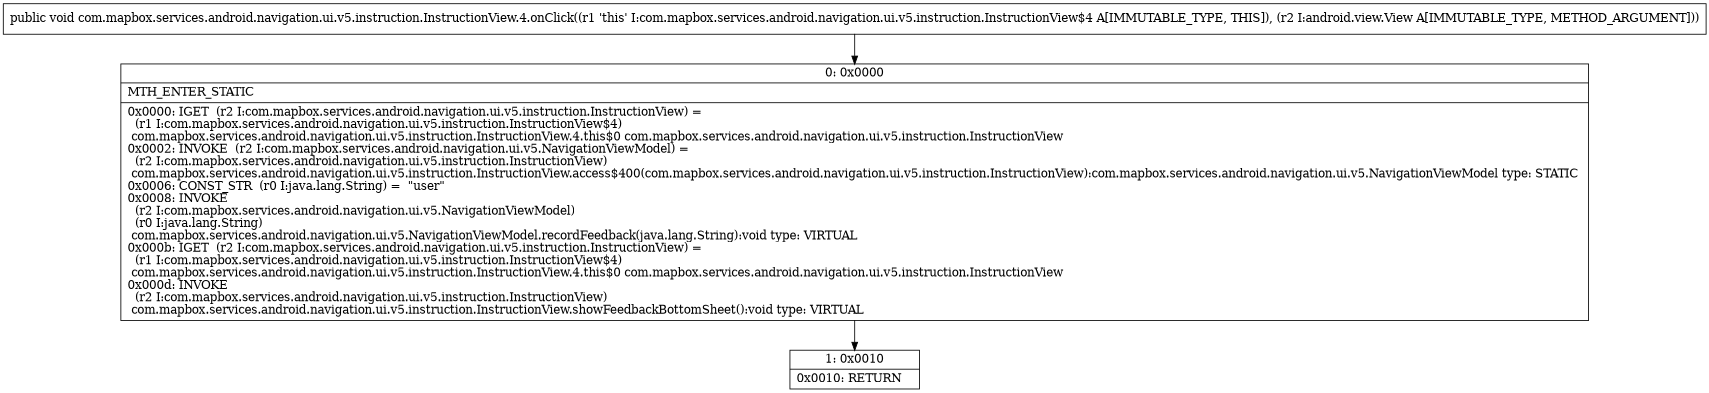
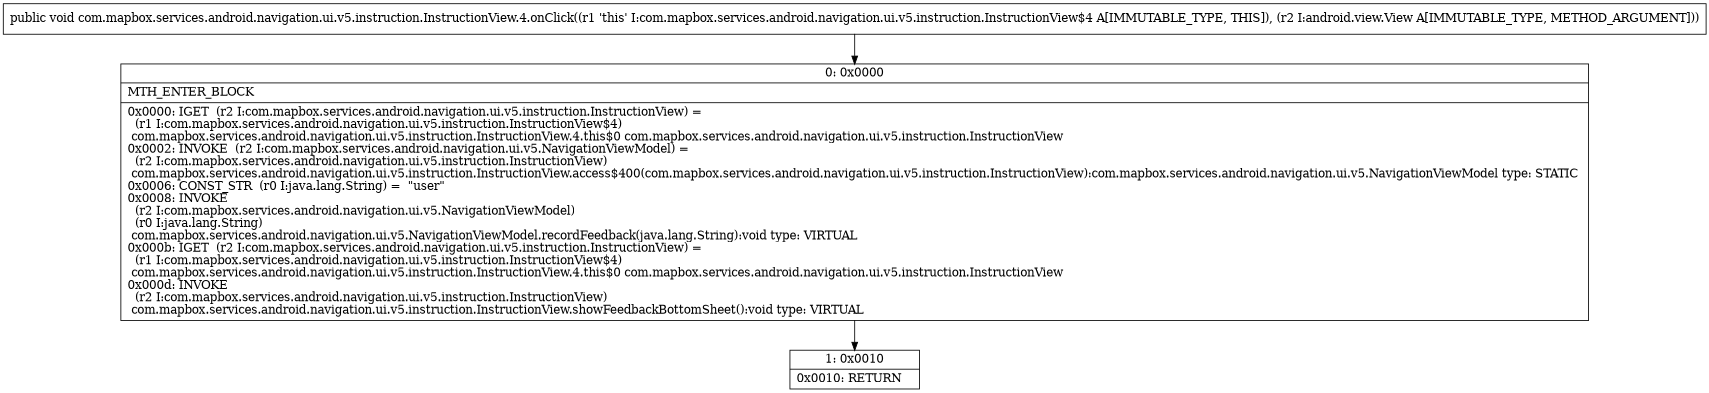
node "0: 0x0000": text "MTH_ENTER_STATIC" -> "MTH_ENTER_BLOCK"
